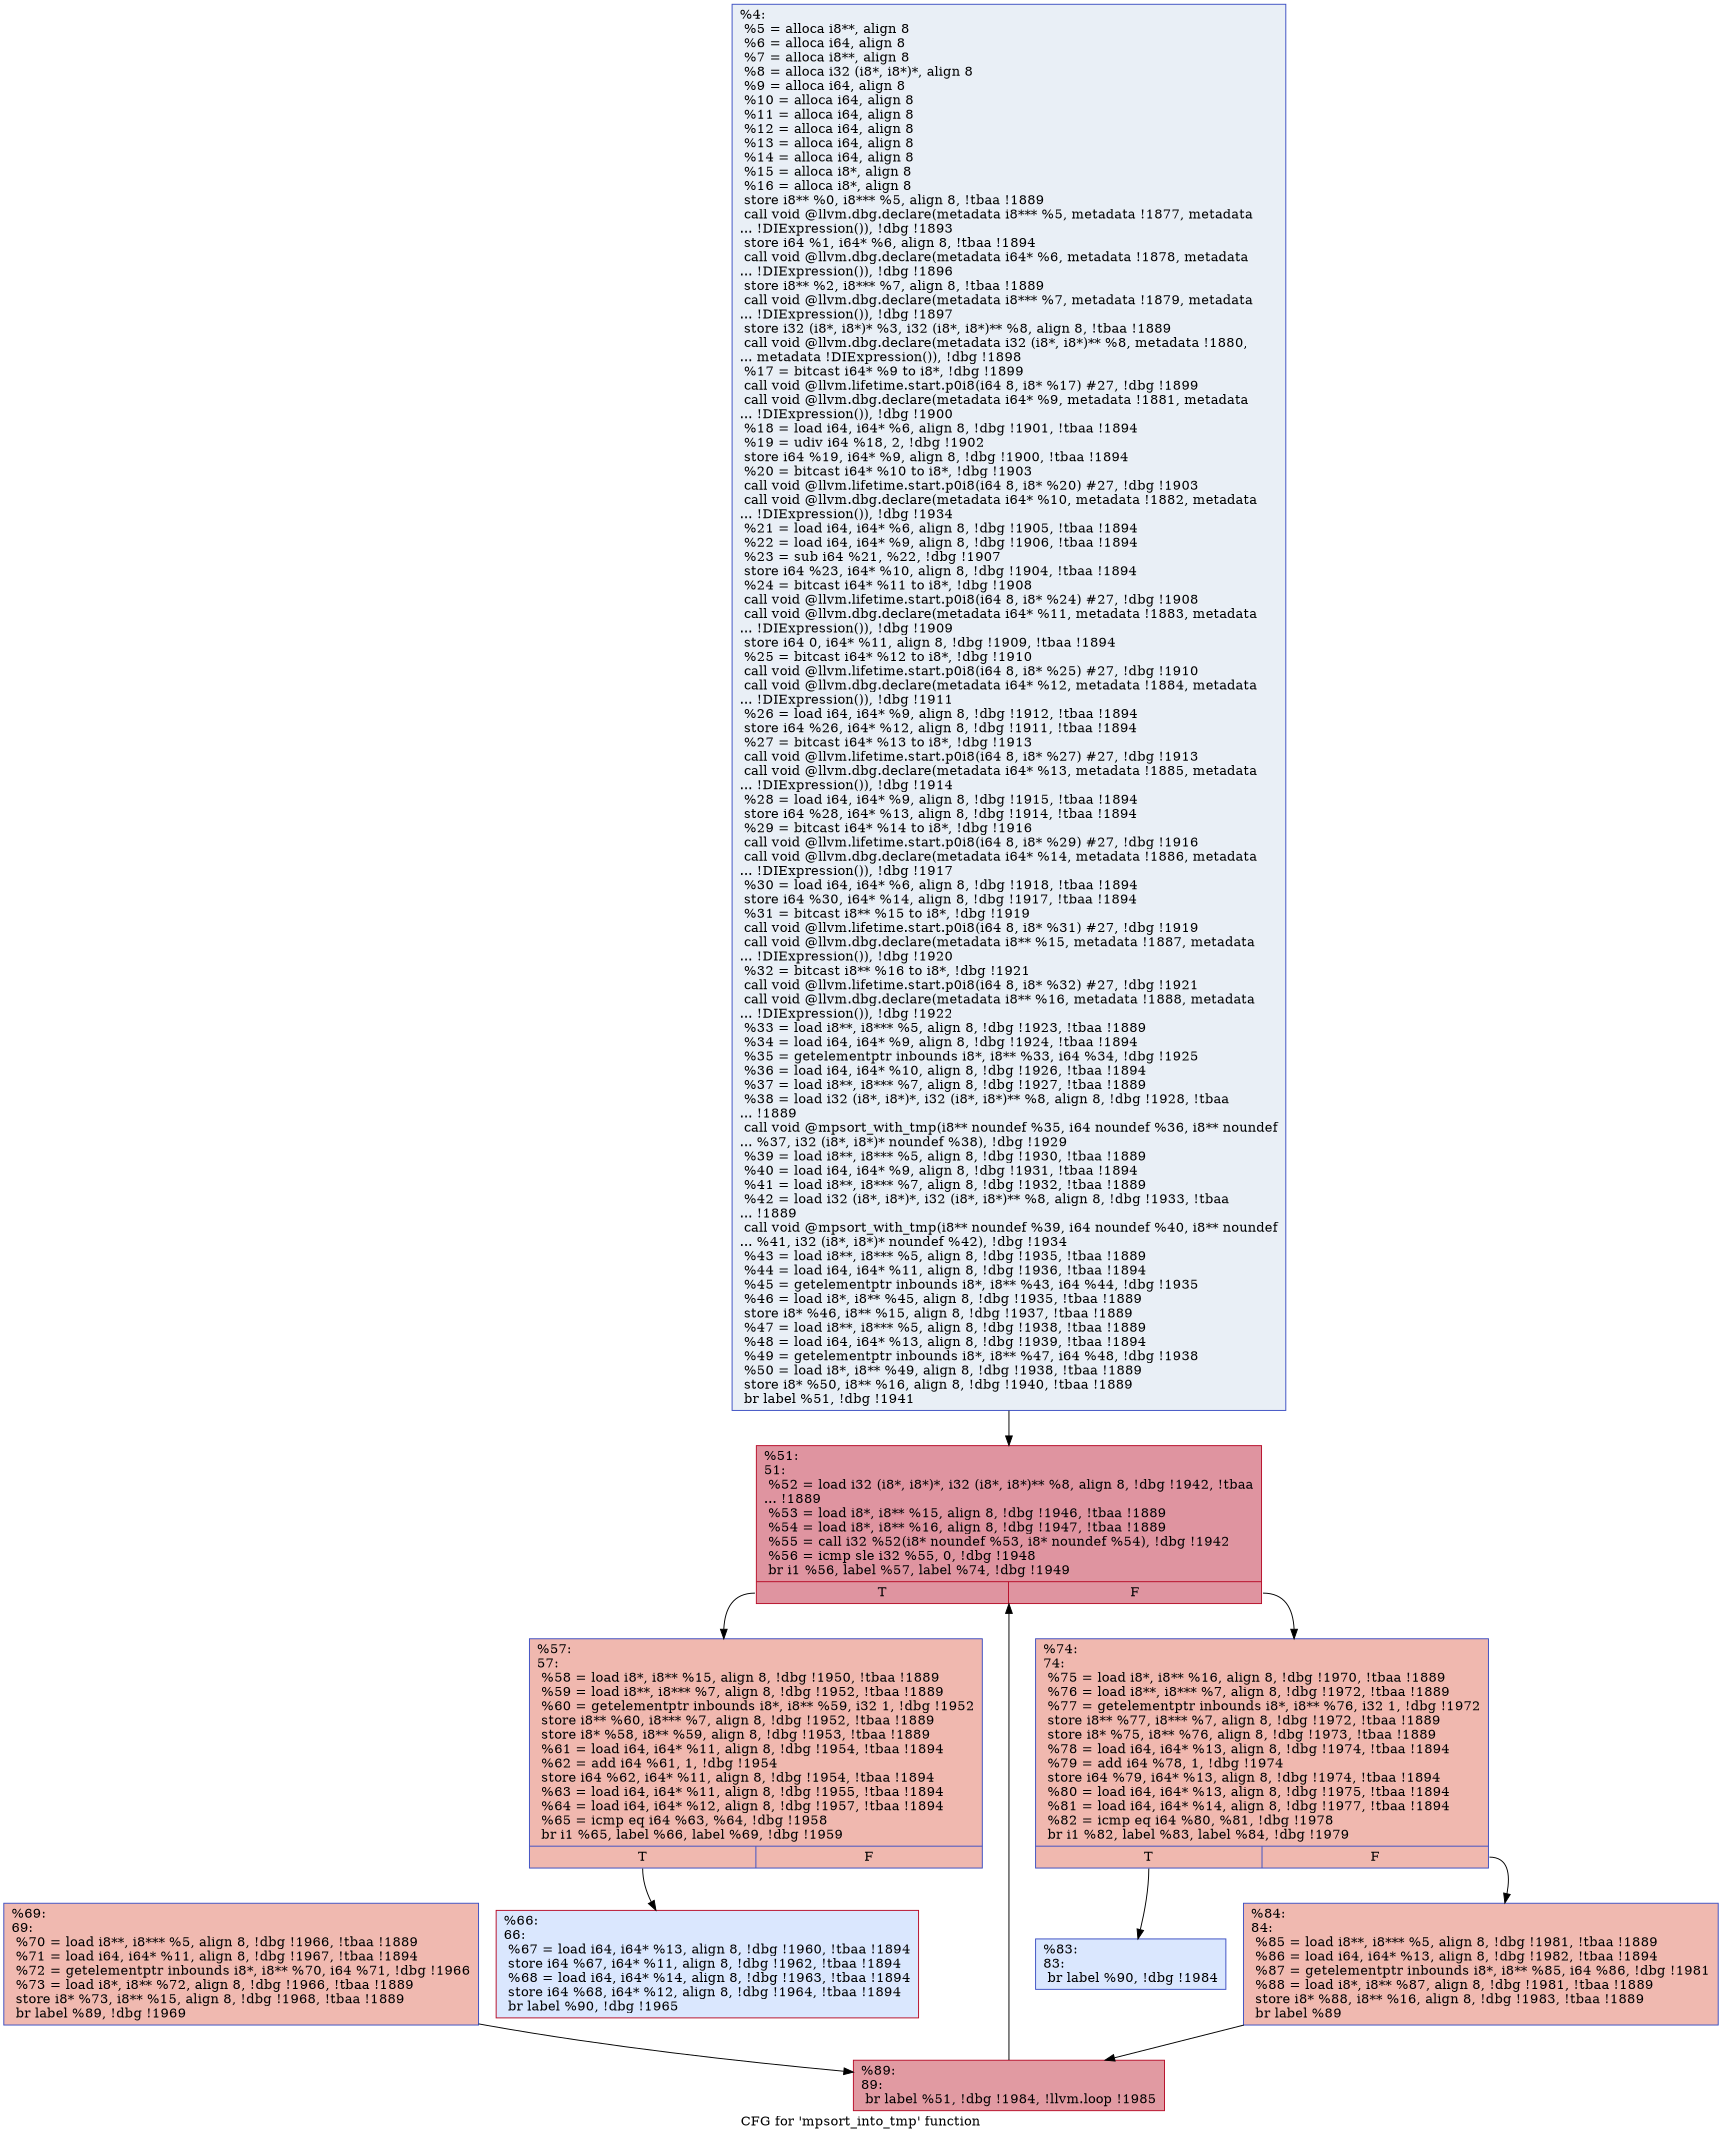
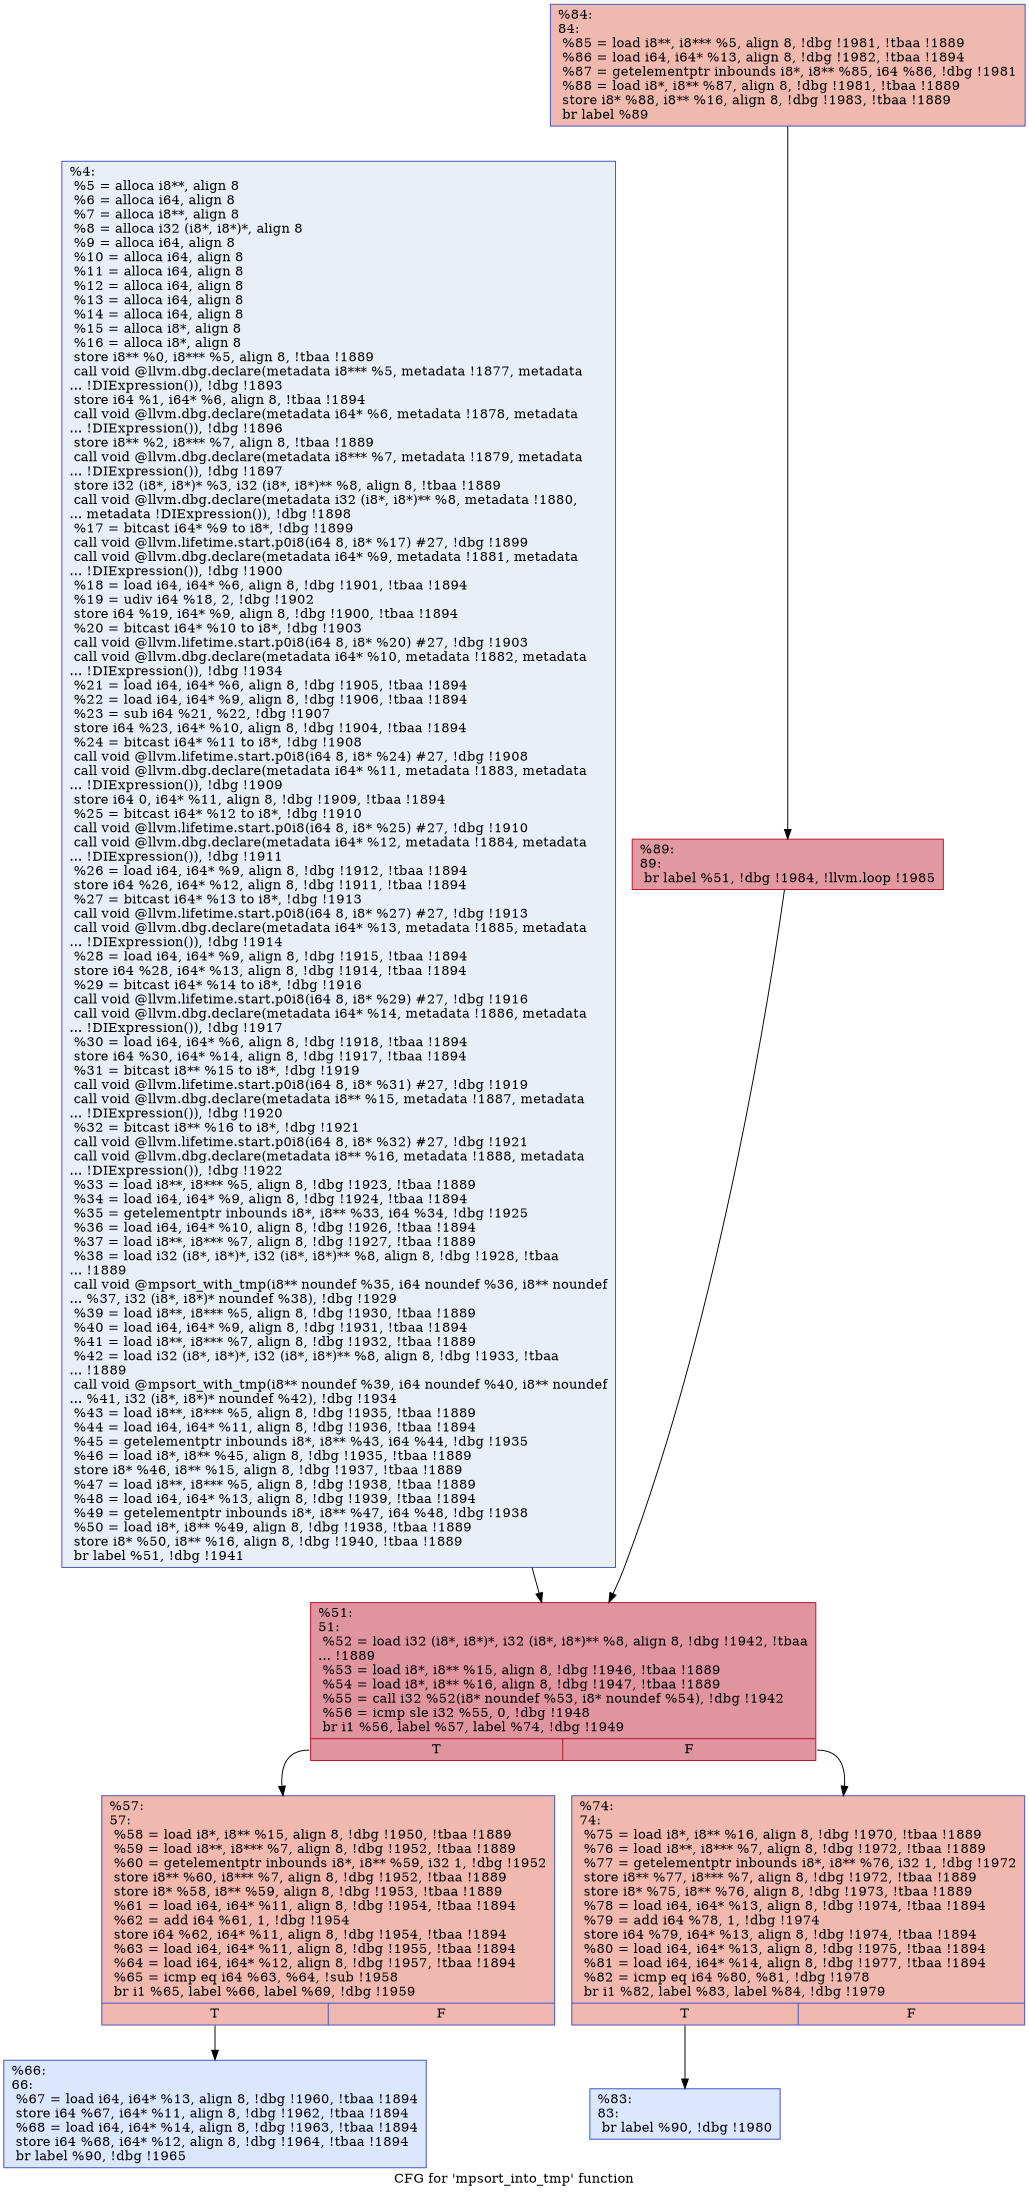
node "%57:": text "%65 = icmp eq i64 %63, %64, !dbg !1958" -> "%65 = icmp eq i64 %63, %64, !sub !1958"
edge "%74:" -> "%84:": removed
node "%69:": removed
node "%66:": color #b70d28ff -> #3d50c3ff
node "%83:": text "br label %90, !dbg !1984" -> "br label %90, !dbg !1980"
